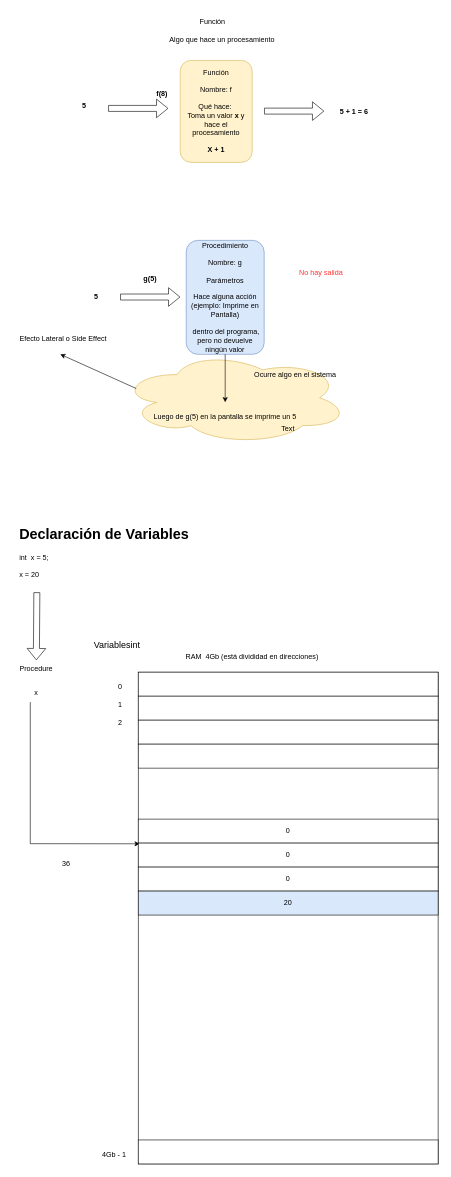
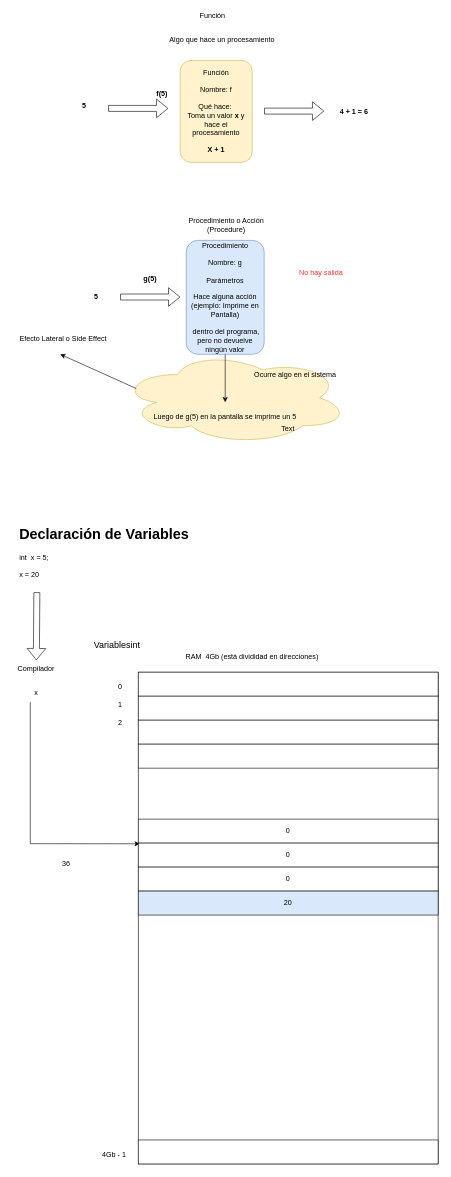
node "Función": moved (213, 21) -> (213, 15)
node "f(8)": label "f(8)" -> "f(5)"
node "5 + 1 = 6": label "5 + 1 = 6" -> "4 + 1 = 6"
node "Procedimiento o Acción (Procedure)": added
node "Procedure": label "Procedure" -> "Compilador"
